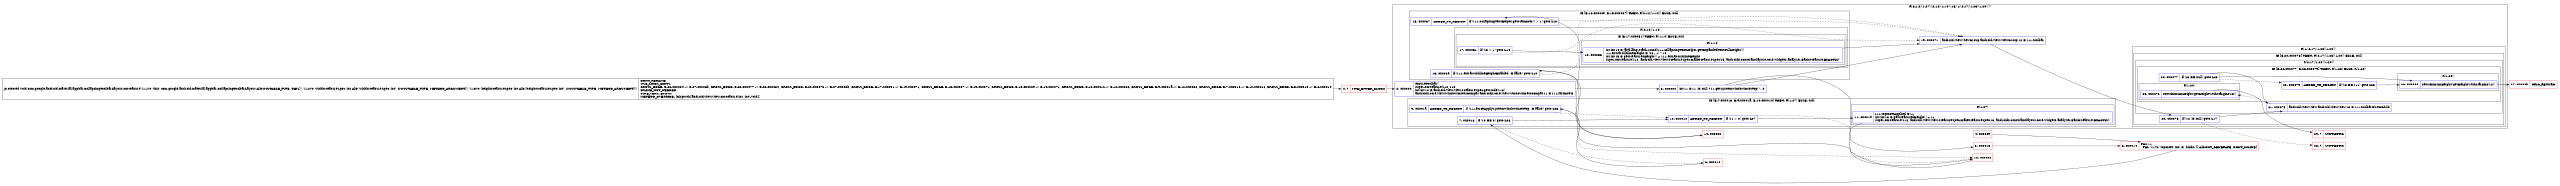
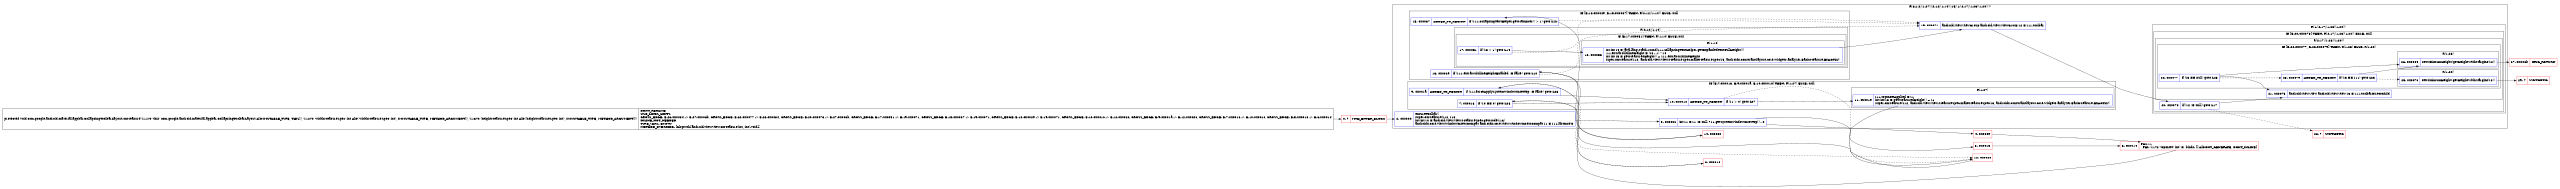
edge "3: 0x000c" -> "19: 0x0071": now "3: 0x000c" -> "4: 0x000e"
edge "21: 0x0075" -> "25: 0x007c": now "23: 0x0079" -> "25: 0x007c"
edge "9: 0x001a" -> "10: 0x001c": style dashed -> solid
